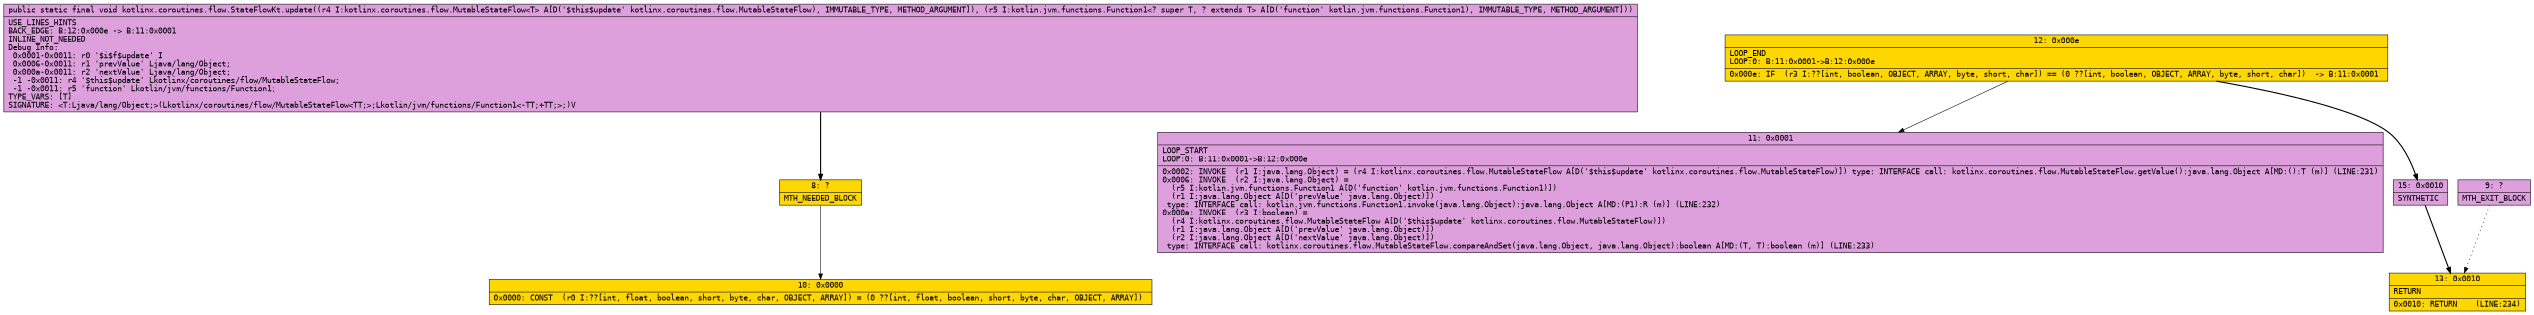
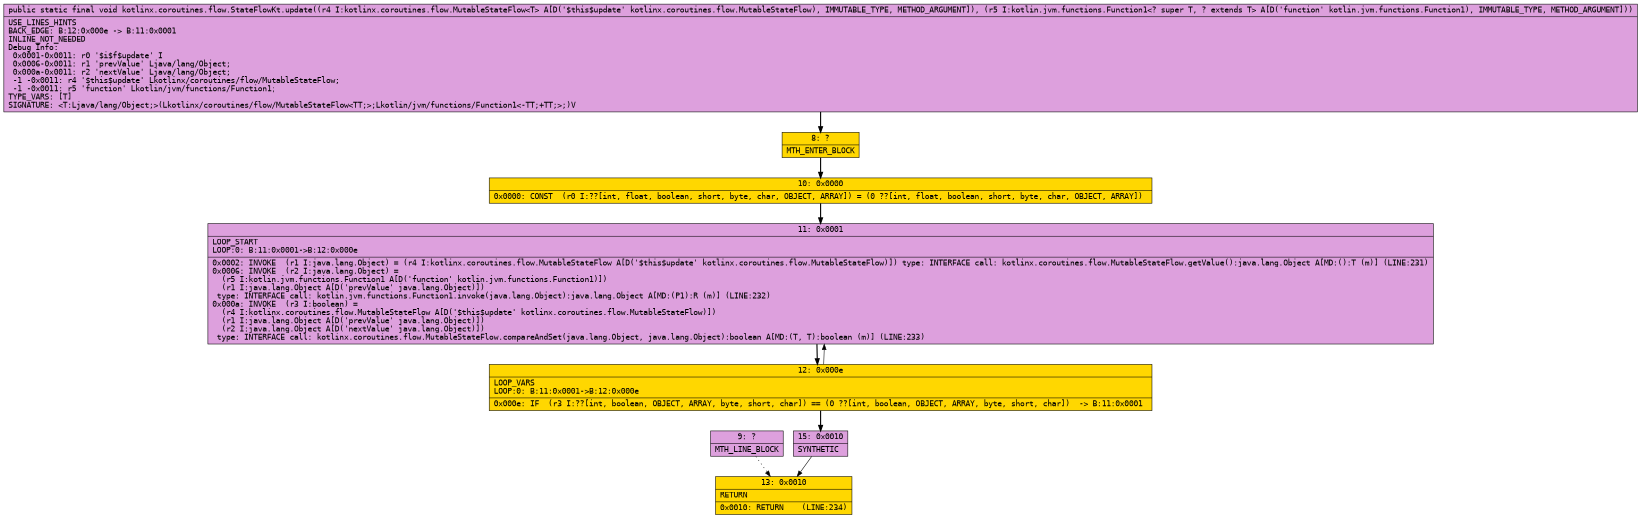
node "12: 0x000e": text "LOOP_END" -> "LOOP_VARS"
node "8: ?": text "MTH_NEEDED_BLOCK" -> "MTH_ENTER_BLOCK"
node "9: ?": text "MTH_EXIT_BLOCK" -> "MTH_LINE_BLOCK"
edge "10: 0x0000" -> "11: 0x0001": added
edge "15: 0x0010" -> "13: 0x0010": style bold -> solid
edge "8: ?" -> "10: 0x0000": style solid -> bold
edge "11: 0x0001" -> "12: 0x000e": added
